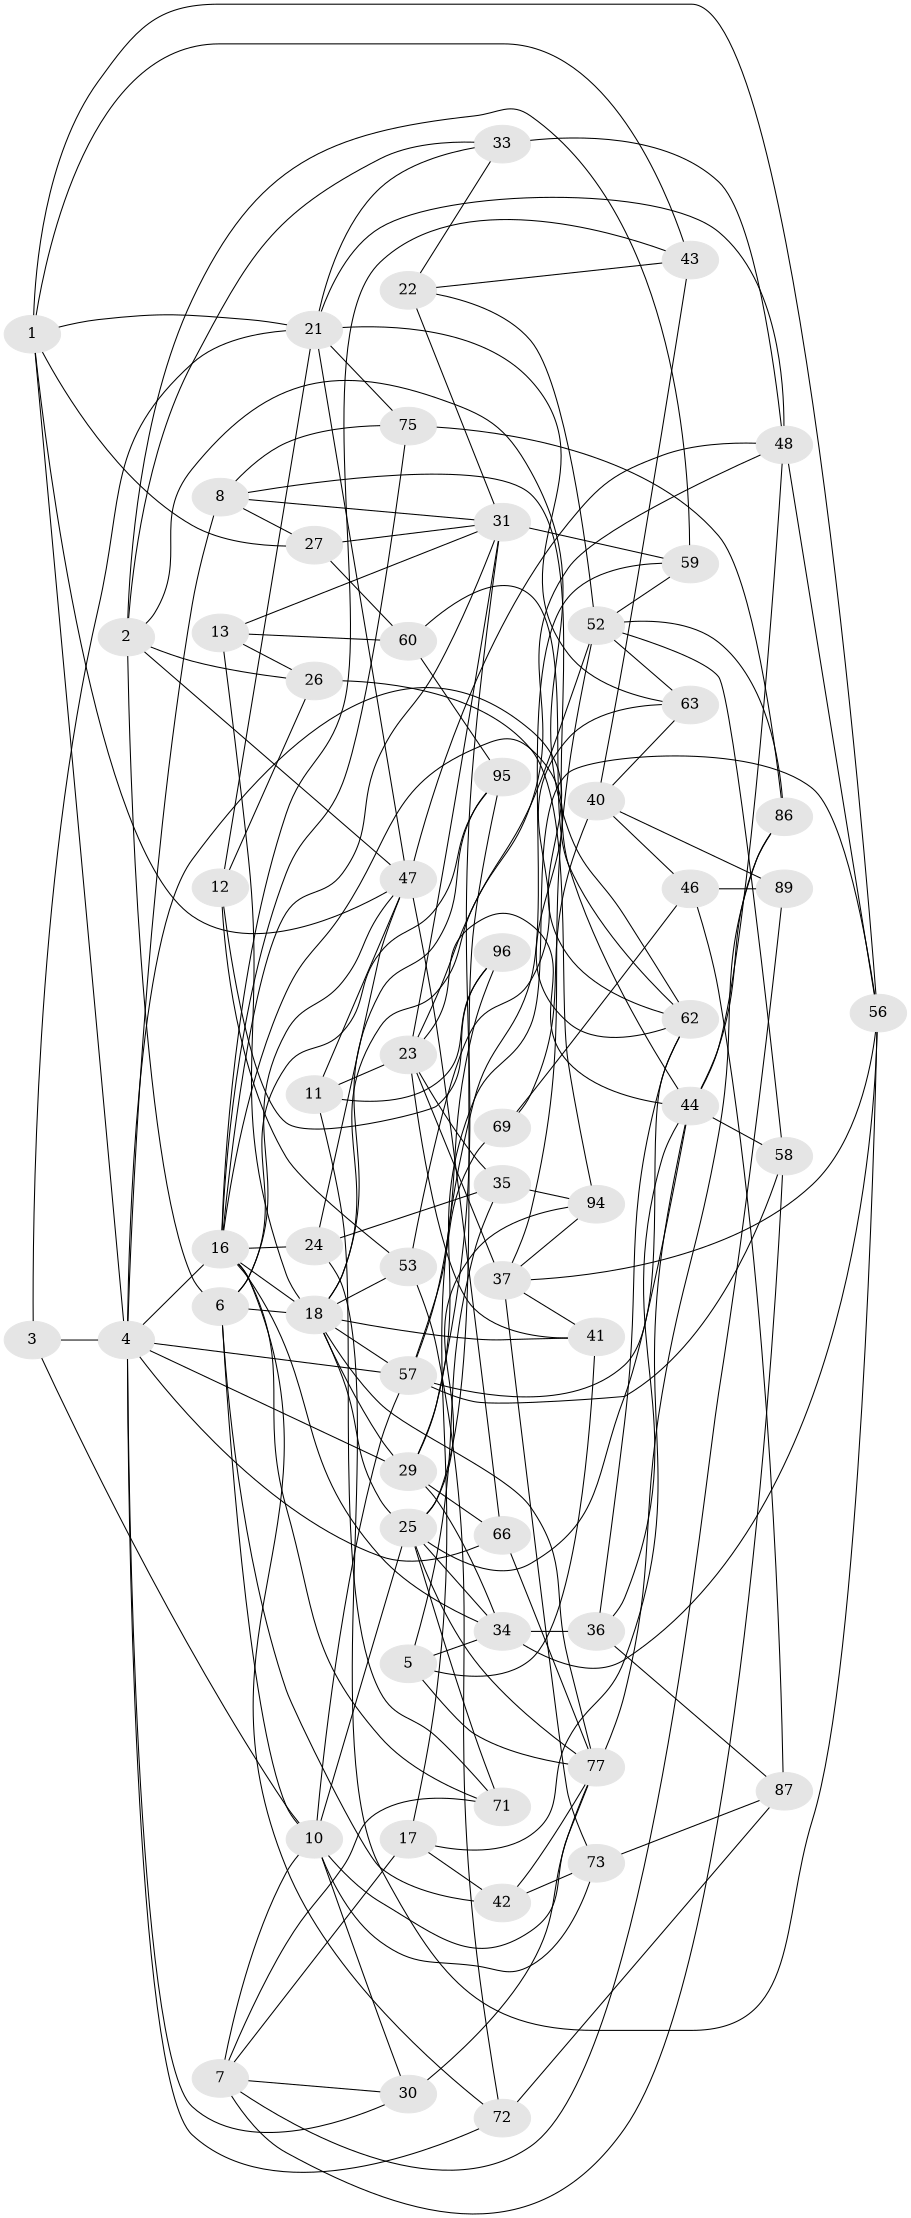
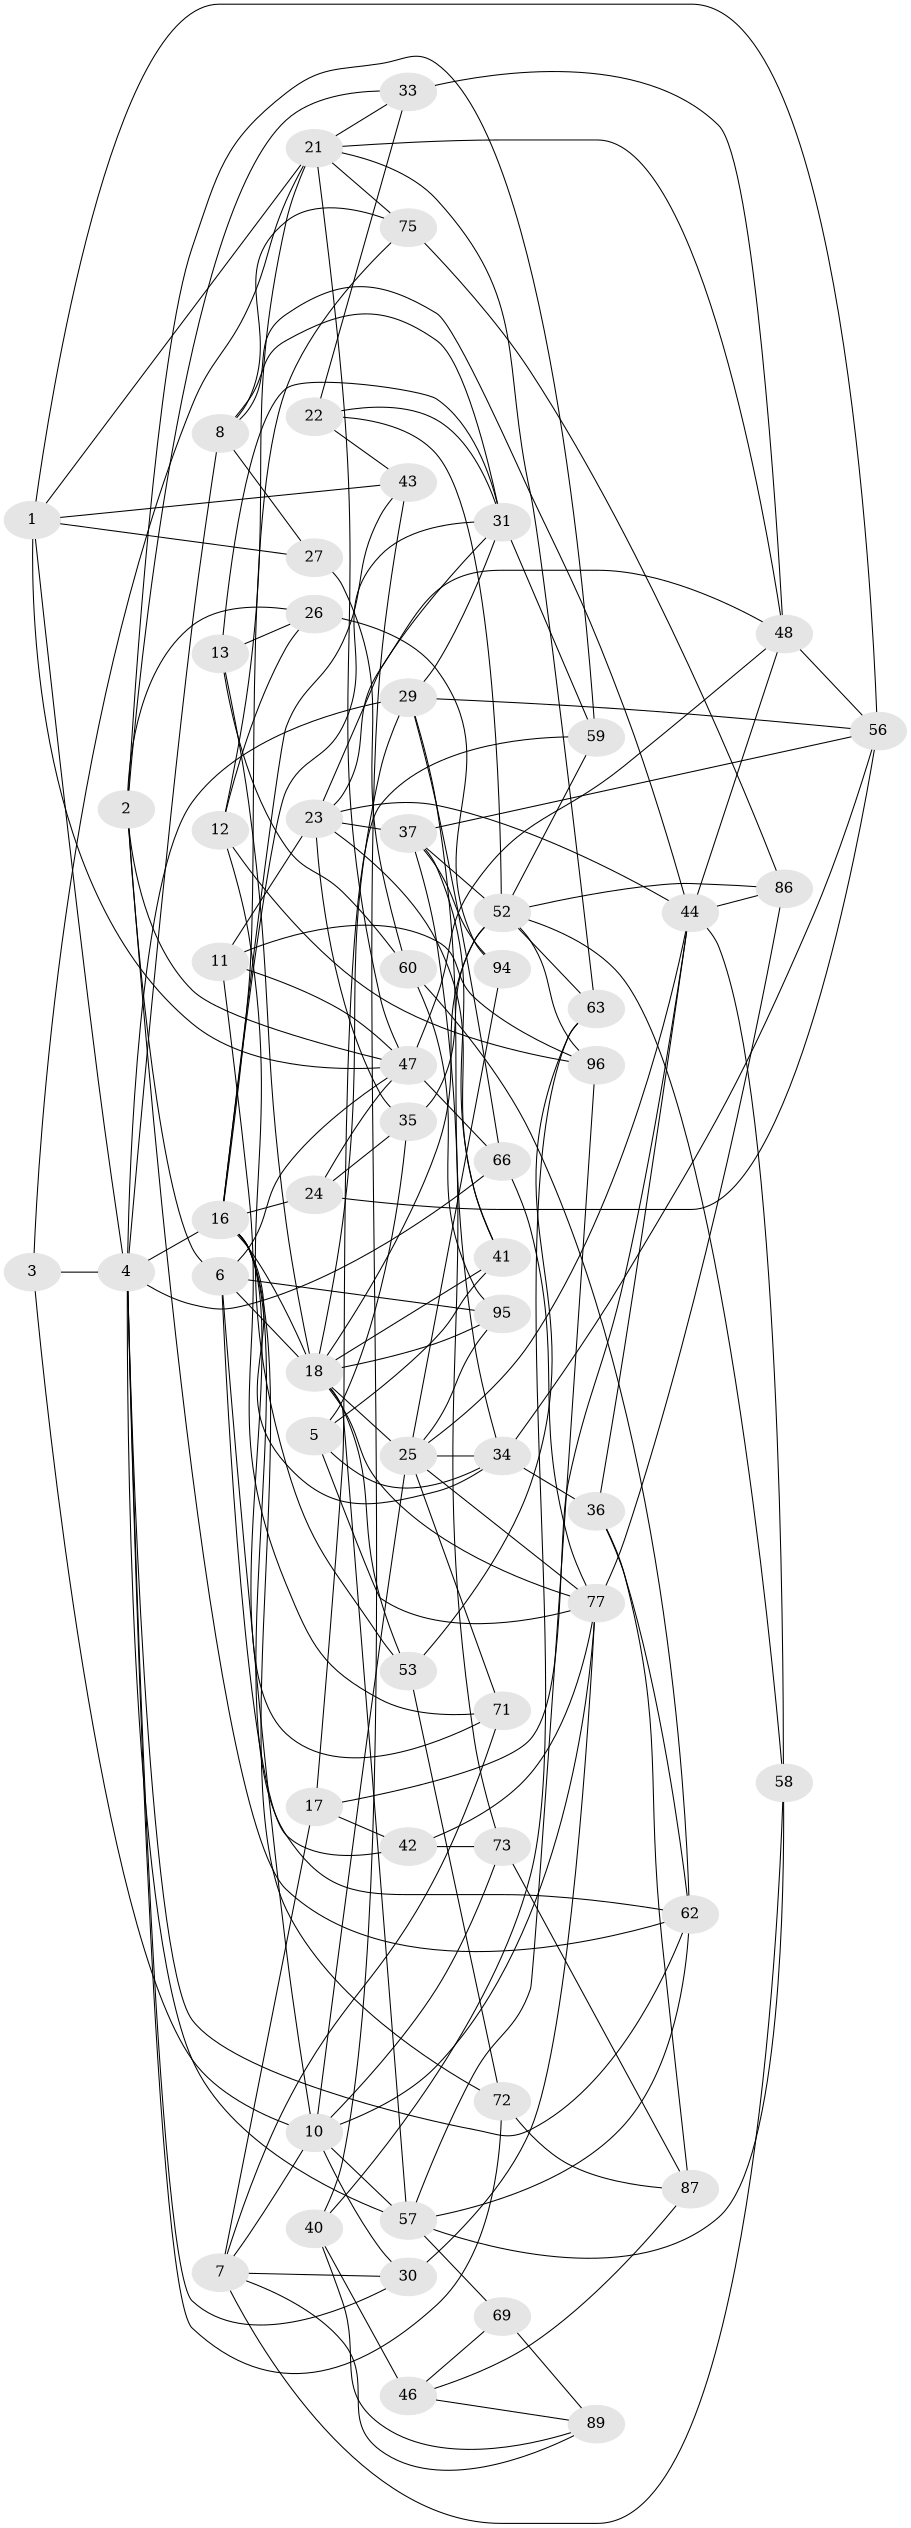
edge "31" -- "27": removed
edge "52" -- "96": added
edge "40" -- "69": now "89" -- "69"
edge "35" -- "94": now "35" -- "52"
